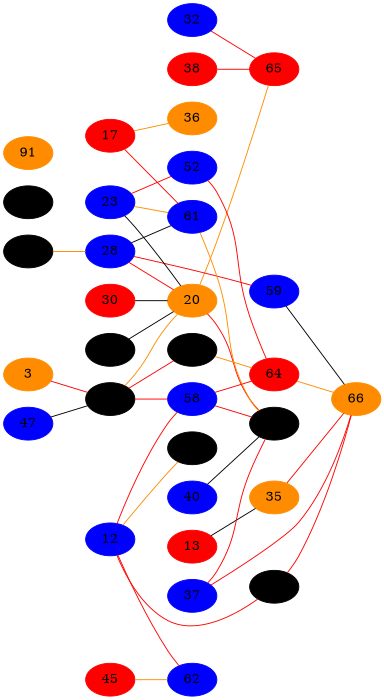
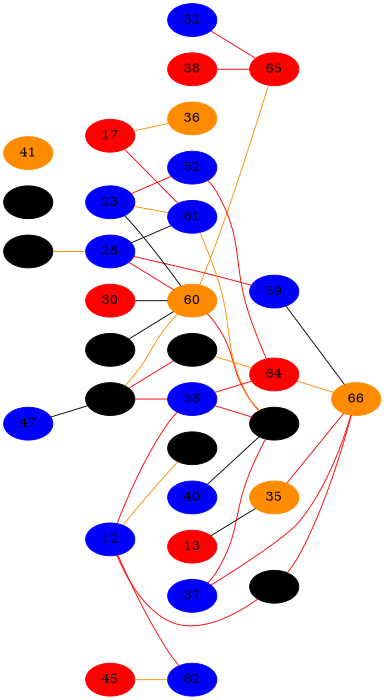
node "91": label "91" -> "41"
node "20": label "20" -> "60"
node "3": removed
